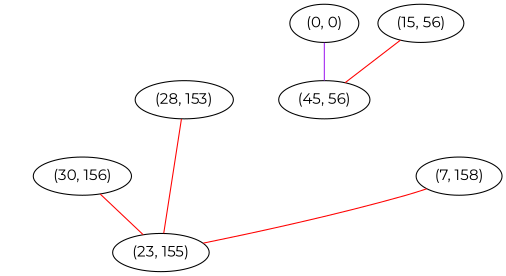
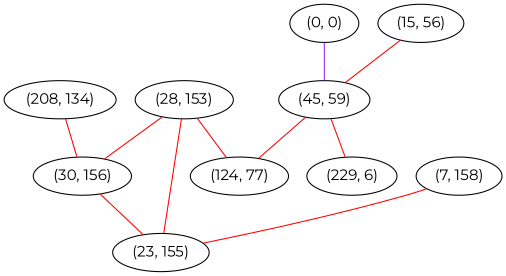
node "(208, 134)": added
node "(45, 56)": label "(45, 56)" -> "(45, 59)"
edge "(28, 153)" -- "(30, 156)": added
node "(124, 77)": added
node "(229, 6)": added
